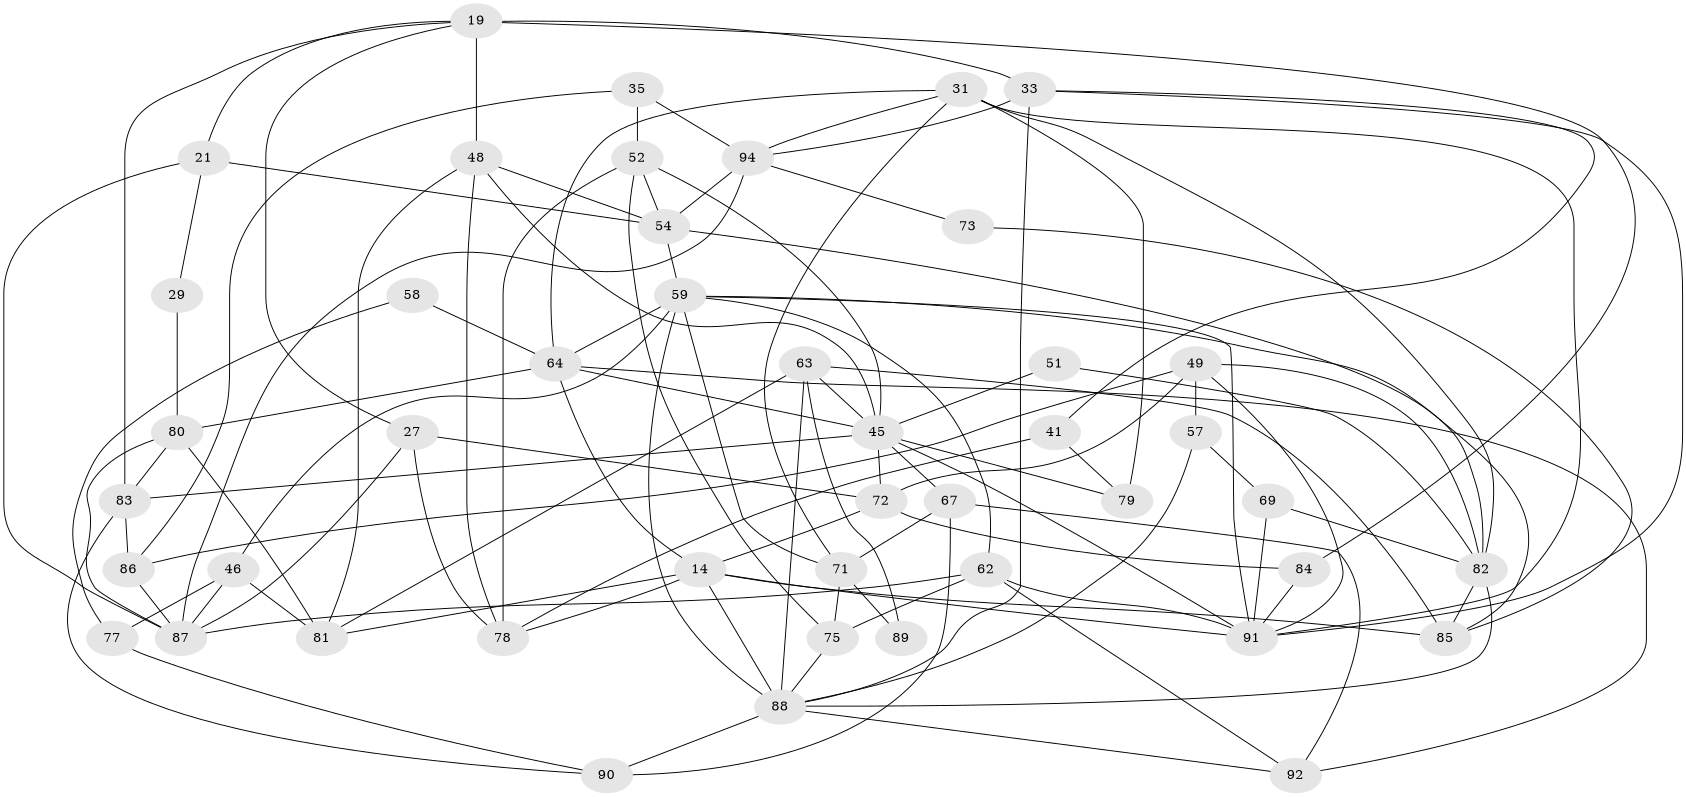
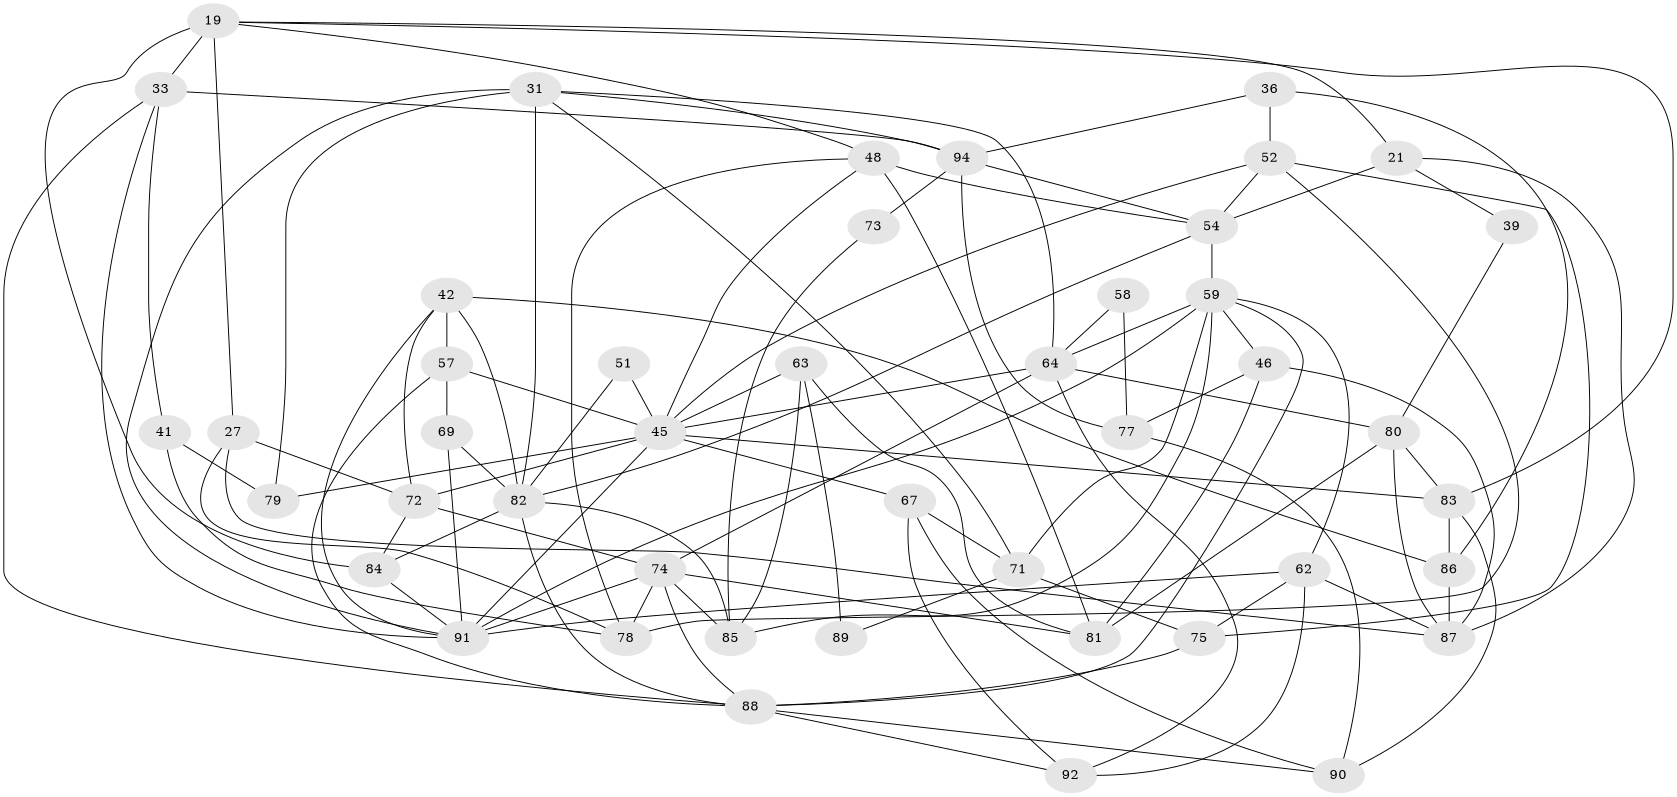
node "35": label "35" -> "36"
edge "94" -- "87": now "94" -- "77"
node "29": label "29" -> "39"
node "49": label "49" -> "42"
edge "57" -- "45": added
edge "63" -- "88": removed
edge "82" -- "84": added
node "14": label "14" -> "74"
